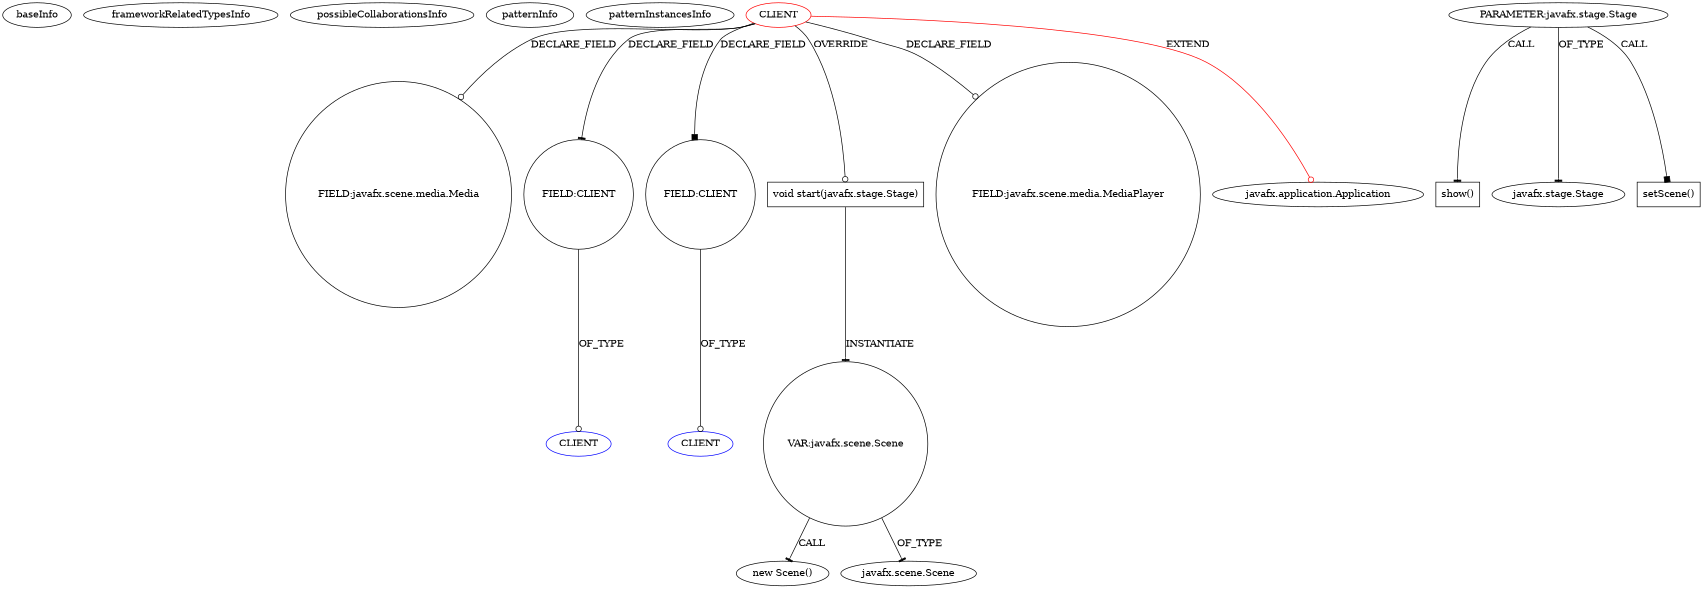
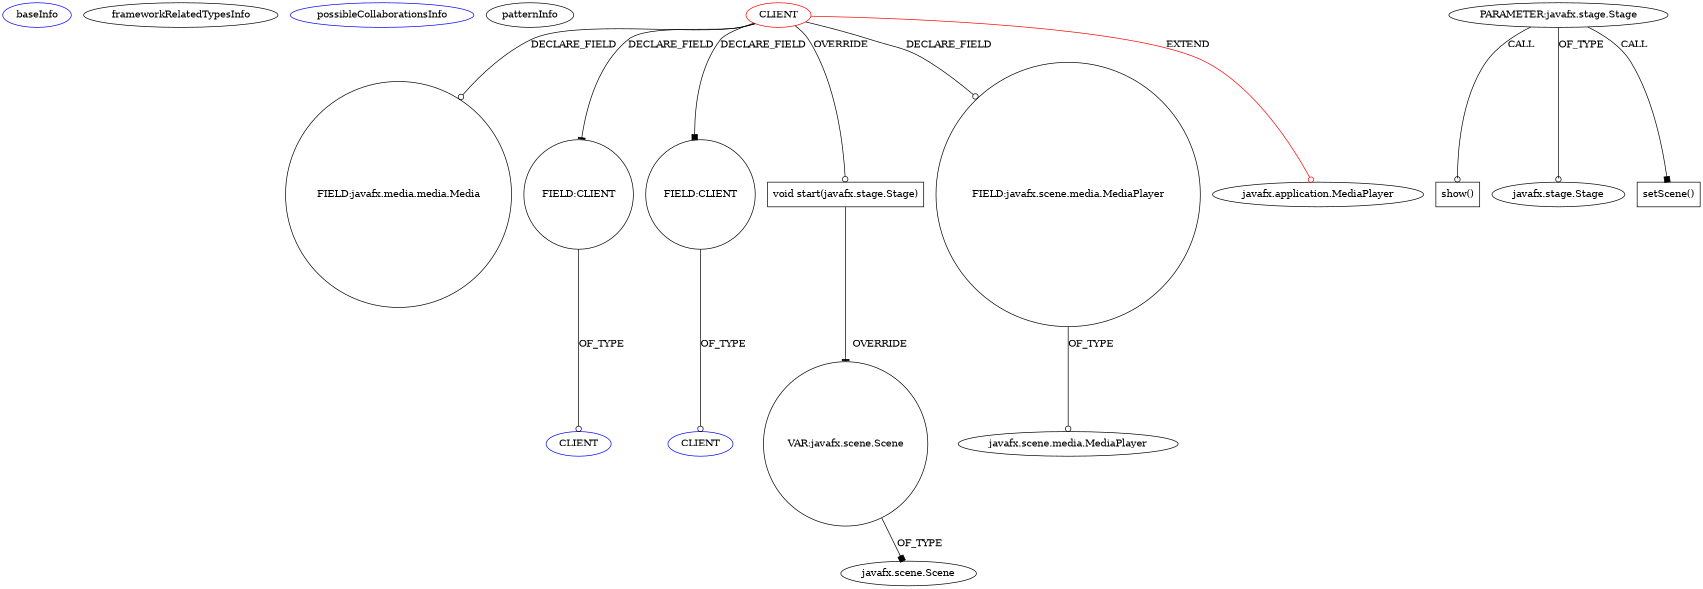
node "baseInfo": color black -> blue
node "possibleCollaborationsInfo": color black -> blue
node "patternInstancesInfo": removed
edge "PARAMETER:javafx.stage.Stage" -> "show()": arrowhead tee -> odot
edge "PARAMETER:javafx.stage.Stage" -> "javafx.stage.Stage": arrowhead tee -> odot
node "FIELD:javafx.scene.media.Media": label "FIELD:javafx.scene.media.Media" -> "FIELD:javafx.media.media.Media"
node "javafx.application.Application": label "javafx.application.Application" -> "javafx.application.MediaPlayer"
edge "void start(javafx.stage.Stage)" -> "VAR:javafx.scene.Scene": label "INSTANTIATE" -> "OVERRIDE"
node "javafx.scene.media.MediaPlayer": added
edge "VAR:javafx.scene.Scene" -> "javafx.scene.Scene": arrowhead tee -> box
node "new Scene()": removed
